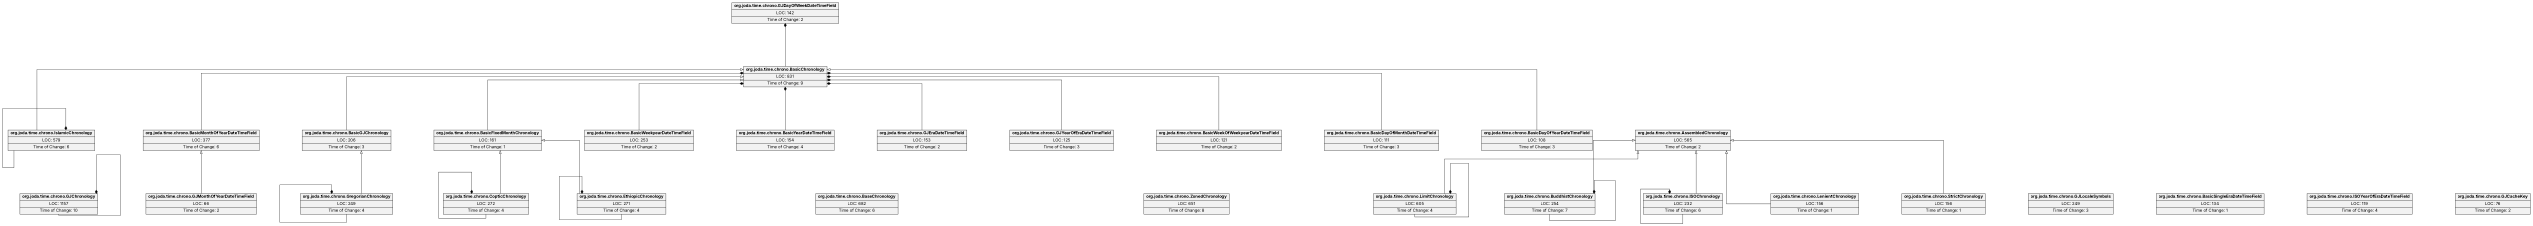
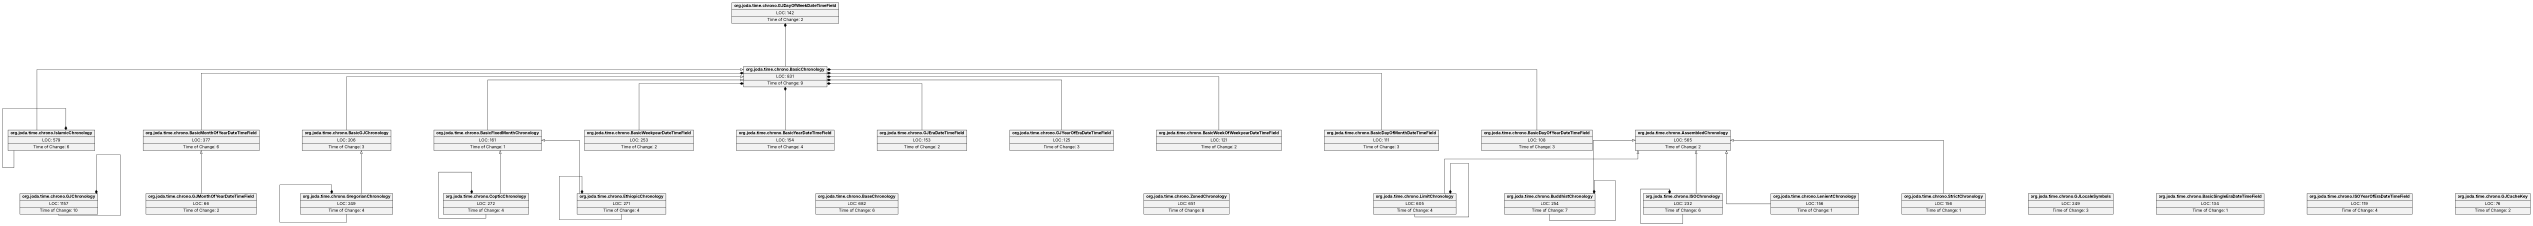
edge "org.joda.time.chrono.BasicDayOfYearDateTimeField" -> "org.joda.time.chrono.BasicChronology": arrowhead onormal -> diamond
